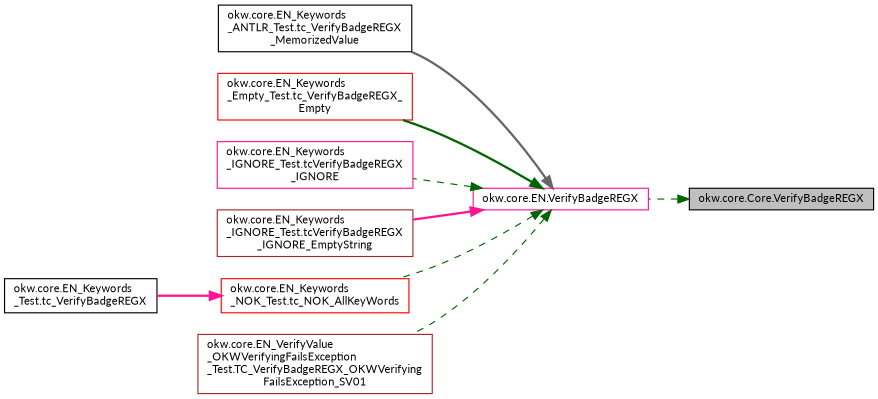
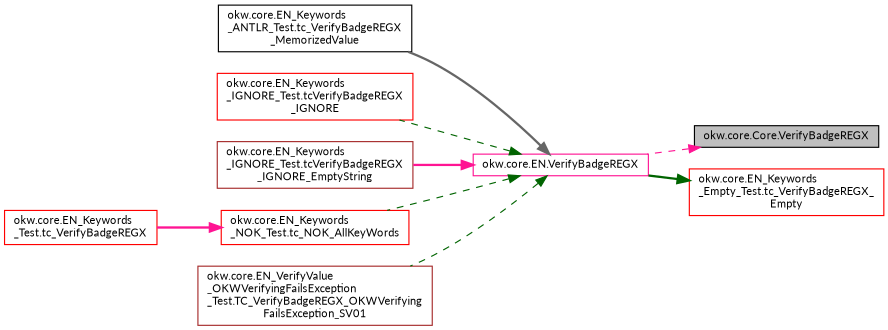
edge "okw.core.EN_Keywords _Empty_Test.tc_VerifyBadgeREGX_ Empty" -> "okw.core.EN.VerifyBadgeREGX": reversed
node "okw.core.EN_Keywords _IGNORE_Test.tcVerifyBadgeREGX _IGNORE": color deeppink -> red
edge "okw.core.EN.VerifyBadgeREGX" -> "okw.core.Core.VerifyBadgeREGX": color darkgreen -> deeppink
node "okw.core.EN_Keywords _Test.tc_VerifyBadgeREGX": color black -> red
